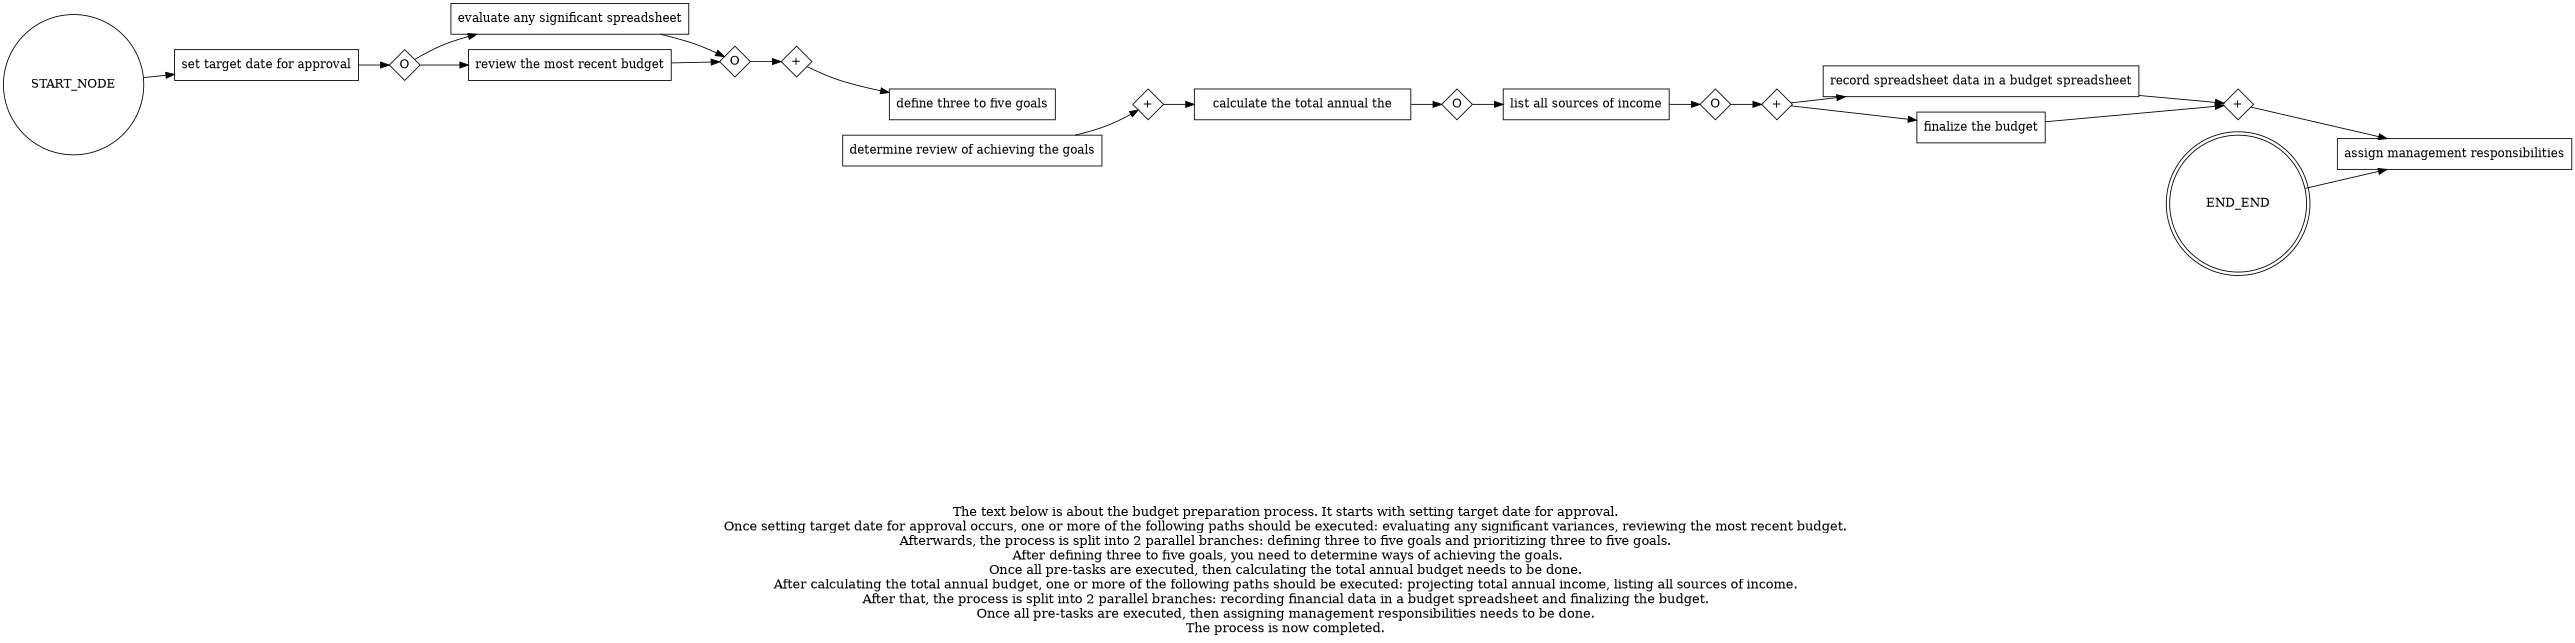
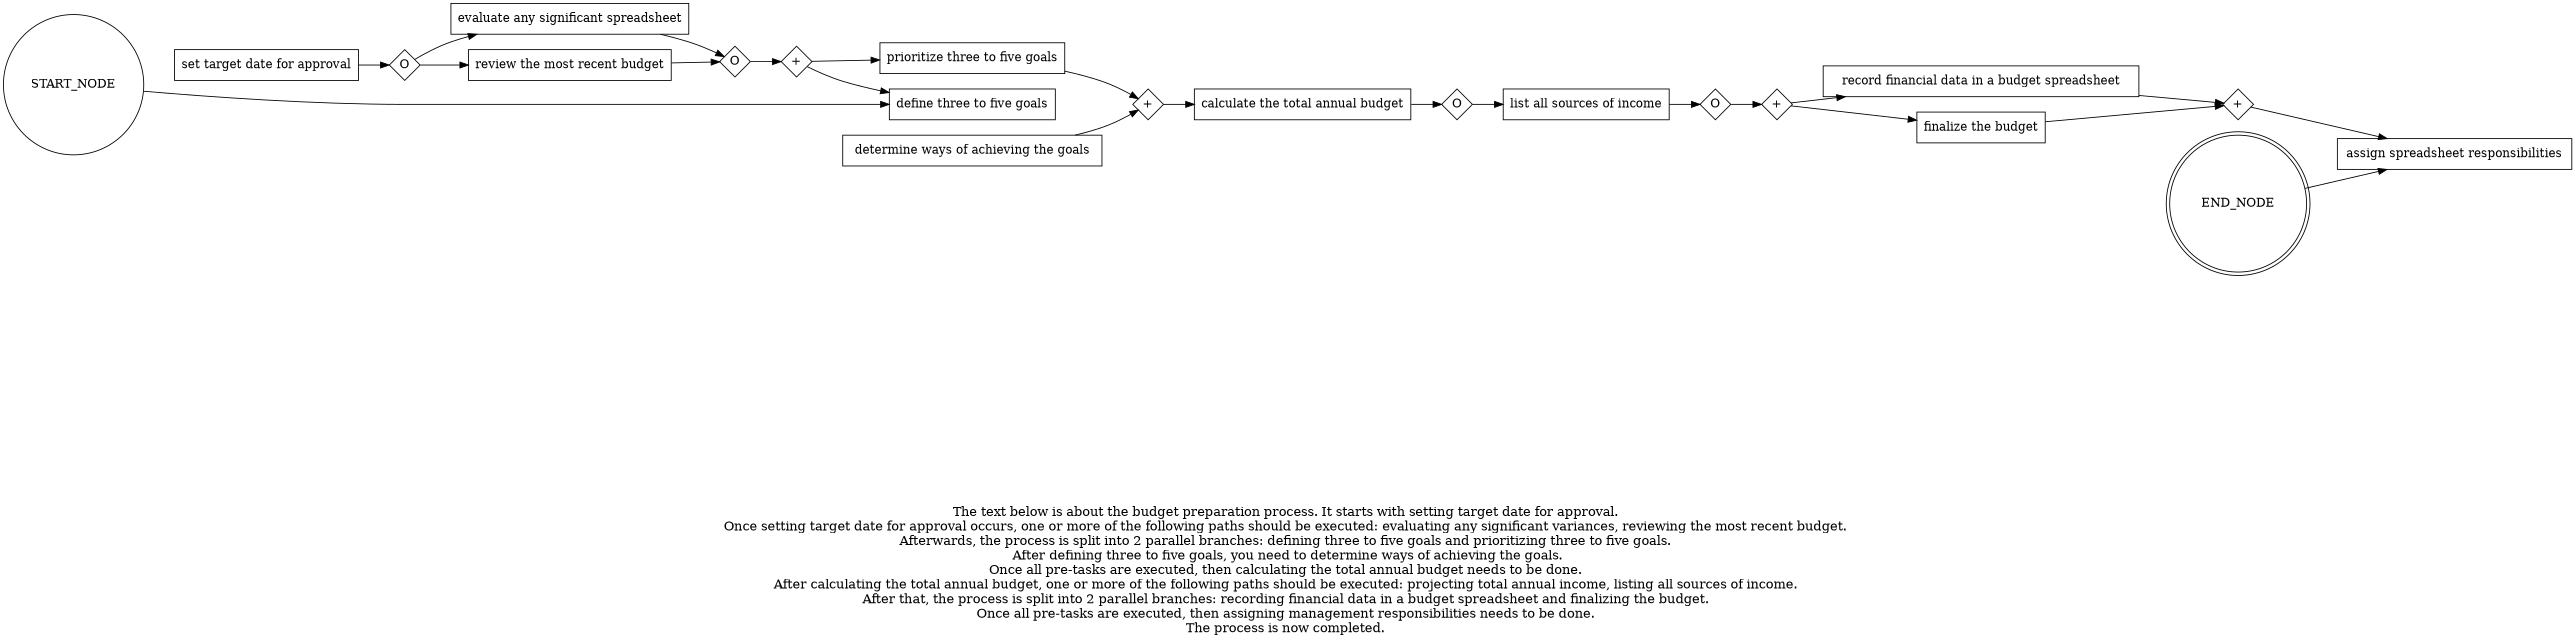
node "prioritize three to five goals": added
edge "START_NODE" -> "set target date for approval": now "START_NODE" -> "define three to five goals"
node "record spreadsheet data in a budget spreadsheet": label "record spreadsheet data in a budget spreadsheet" -> "record financial data in a budget spreadsheet"
node "calculate the total annual the": label "calculate the total annual the" -> "calculate the total annual budget"
node "determine review of achieving the goals": label "determine review of achieving the goals" -> "determine ways of achieving the goals"
node "assign management responsibilities": label "assign management responsibilities" -> "assign spreadsheet responsibilities"
node "END_END": label "END_END" -> "END_NODE"
